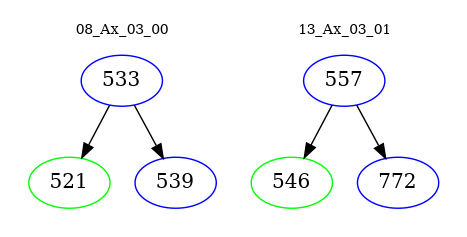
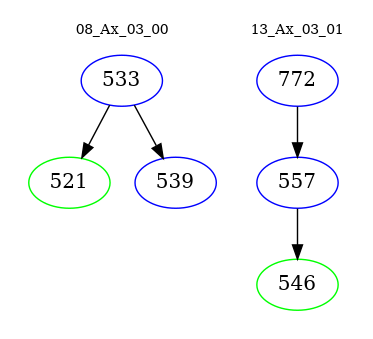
edge "557" -> "772": reversed
